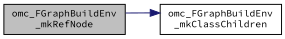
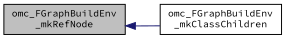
edge "omc_FGraphBuildEnv _mkRefNode" -> "omc_FGraphBuildEnv _mkClassChildren": reversed
